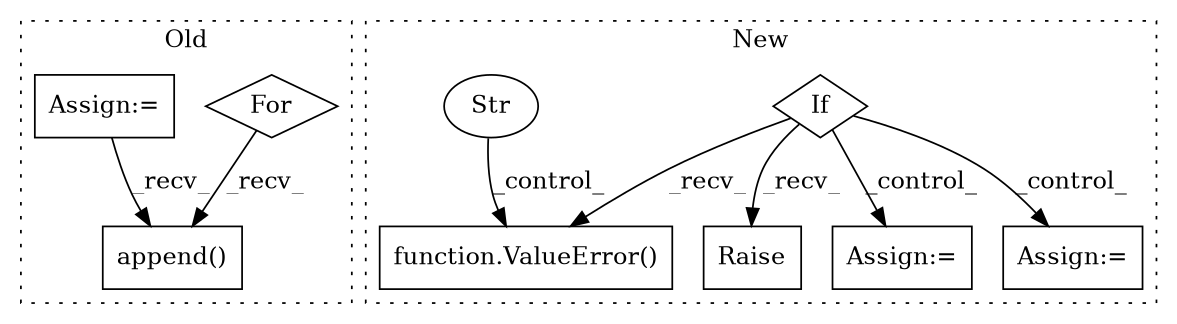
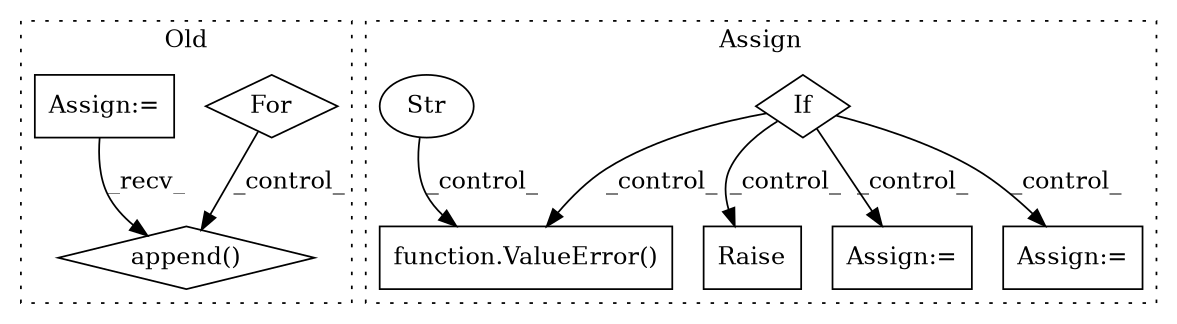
cluster "New": label "New" -> "Assign"
edge "For" -> "append()": label "_recv_" -> "_control_"
edge "If" -> "function.ValueError()": label "_recv_" -> "_control_"
edge "If" -> "Raise": label "_recv_" -> "_control_"
node "append()": shape box -> diamond
